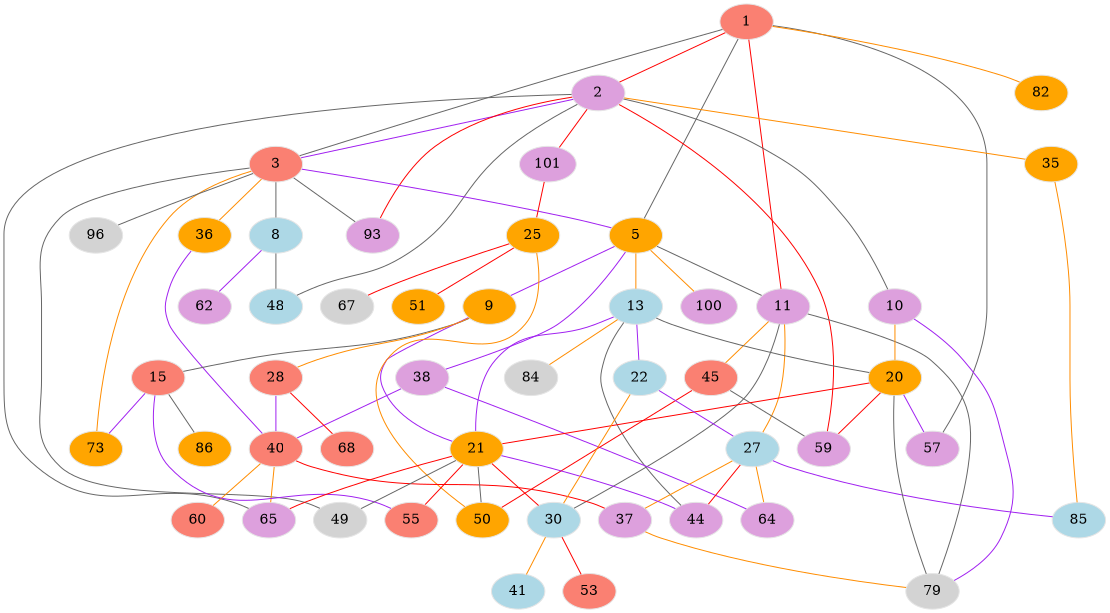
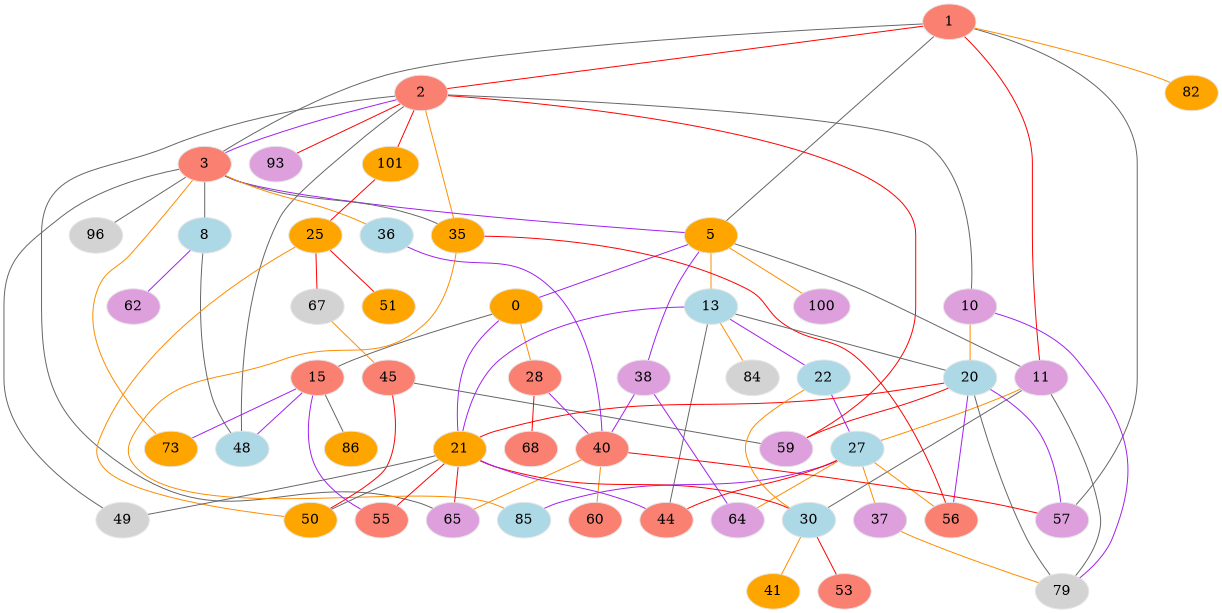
node "2": fillcolor plum -> salmon
node "101": fillcolor plum -> orange
edge "3" -- "93": now "3" -- "35"
node "36": fillcolor orange -> lightblue
node "9": label "9" -> "0"
edge "11" -- "45": now "67" -- "45"
node "20": fillcolor orange -> lightblue
edge "15" -- "48": added
edge "40" -- "37": now "40" -- "57"
node "44": fillcolor plum -> salmon
node "56": added
node "41": fillcolor lightblue -> orange
